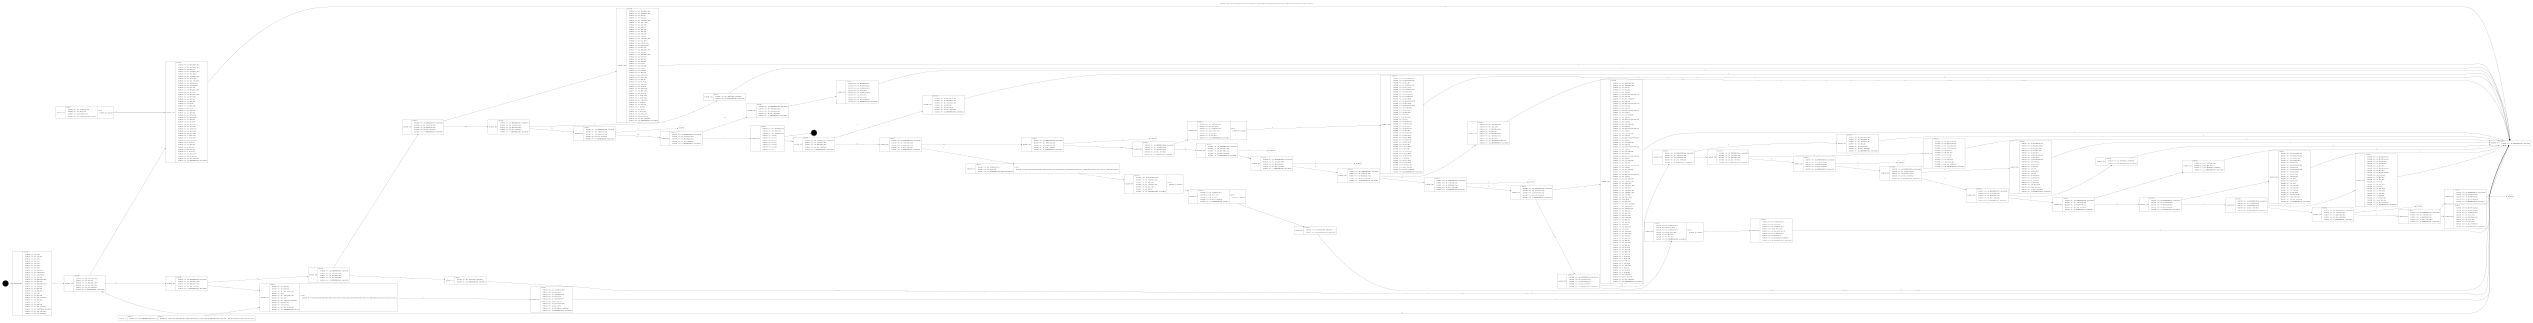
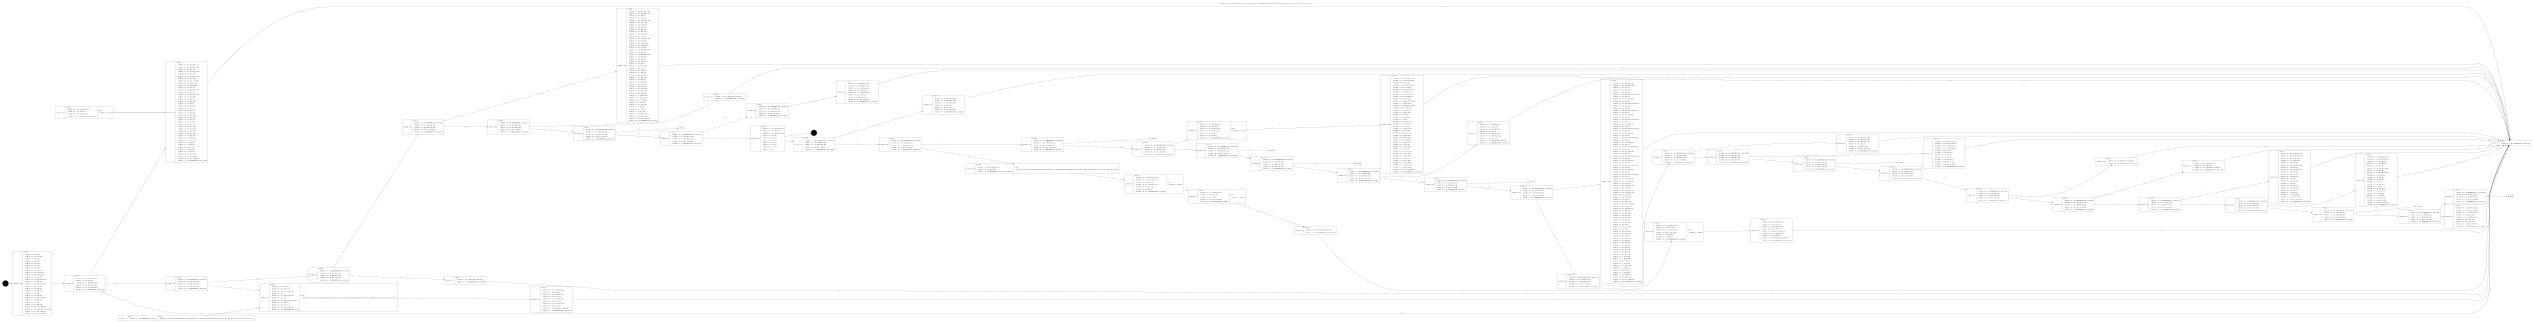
node "0x4019a7 [88]": removed
